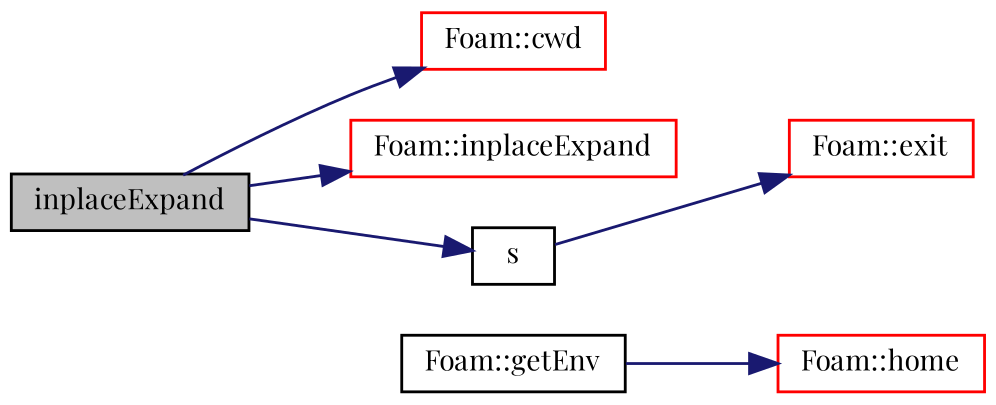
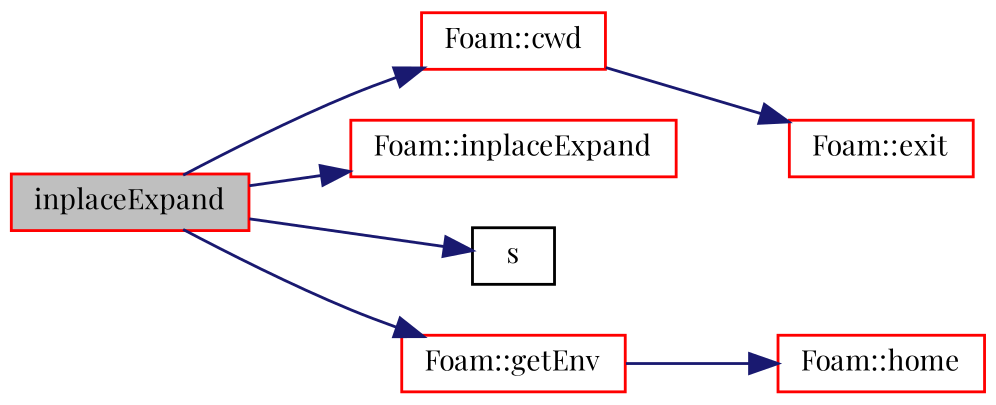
node "inplaceExpand": color black -> red
edge "s" -> "Foam::exit": now "Foam::cwd" -> "Foam::exit"
edge "inplaceExpand" -> "Foam::getEnv": added
node "Foam::getEnv": color black -> red
